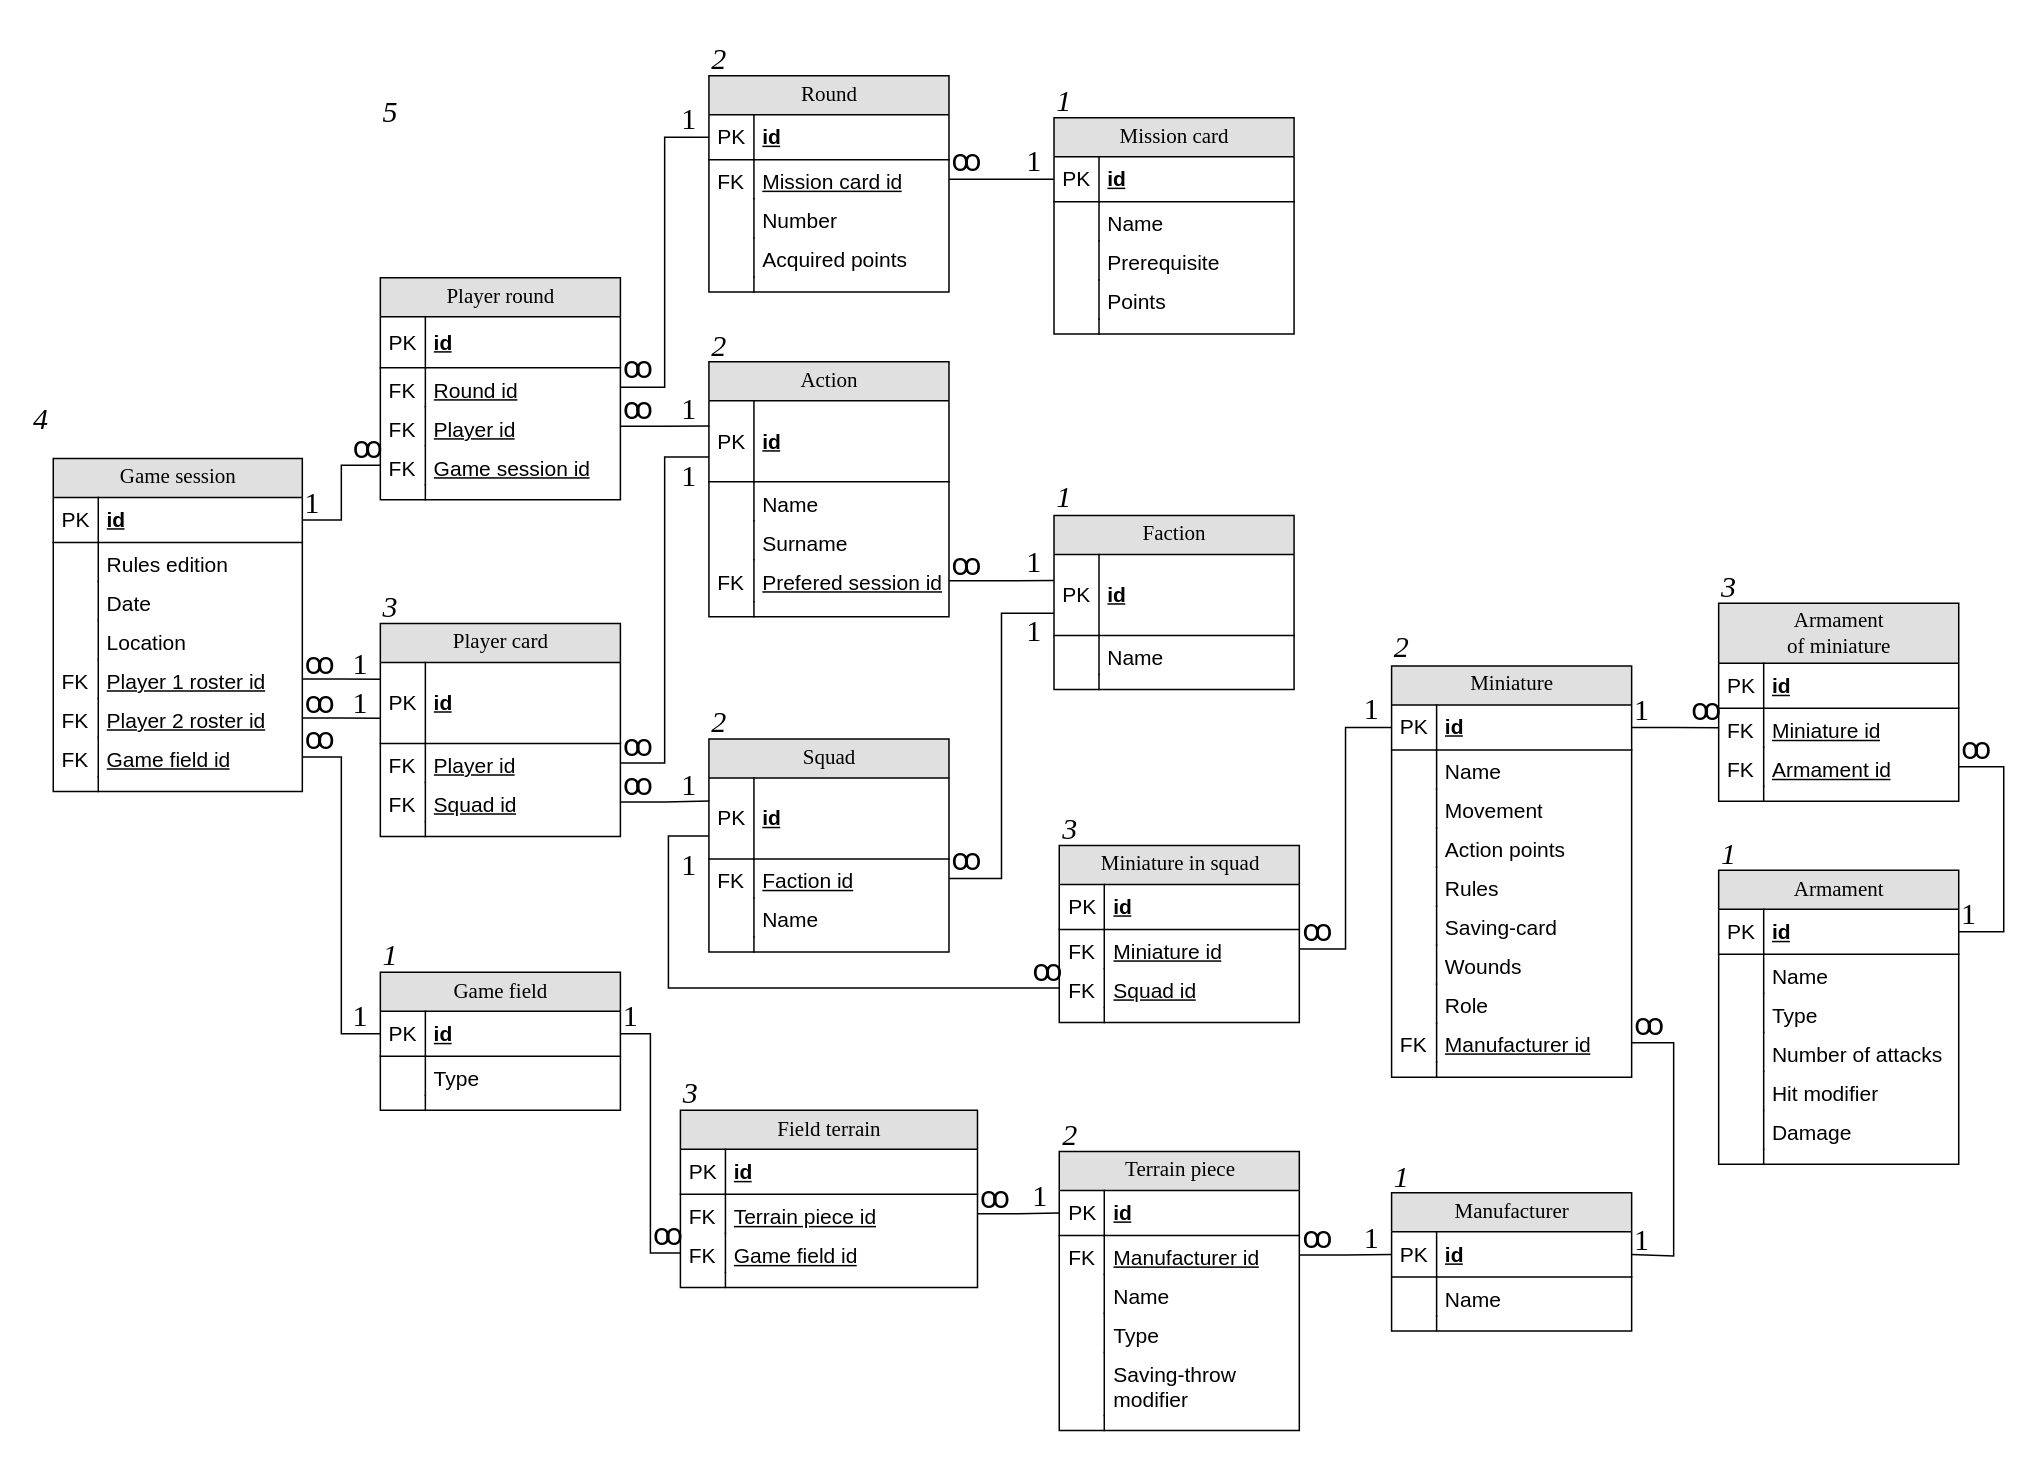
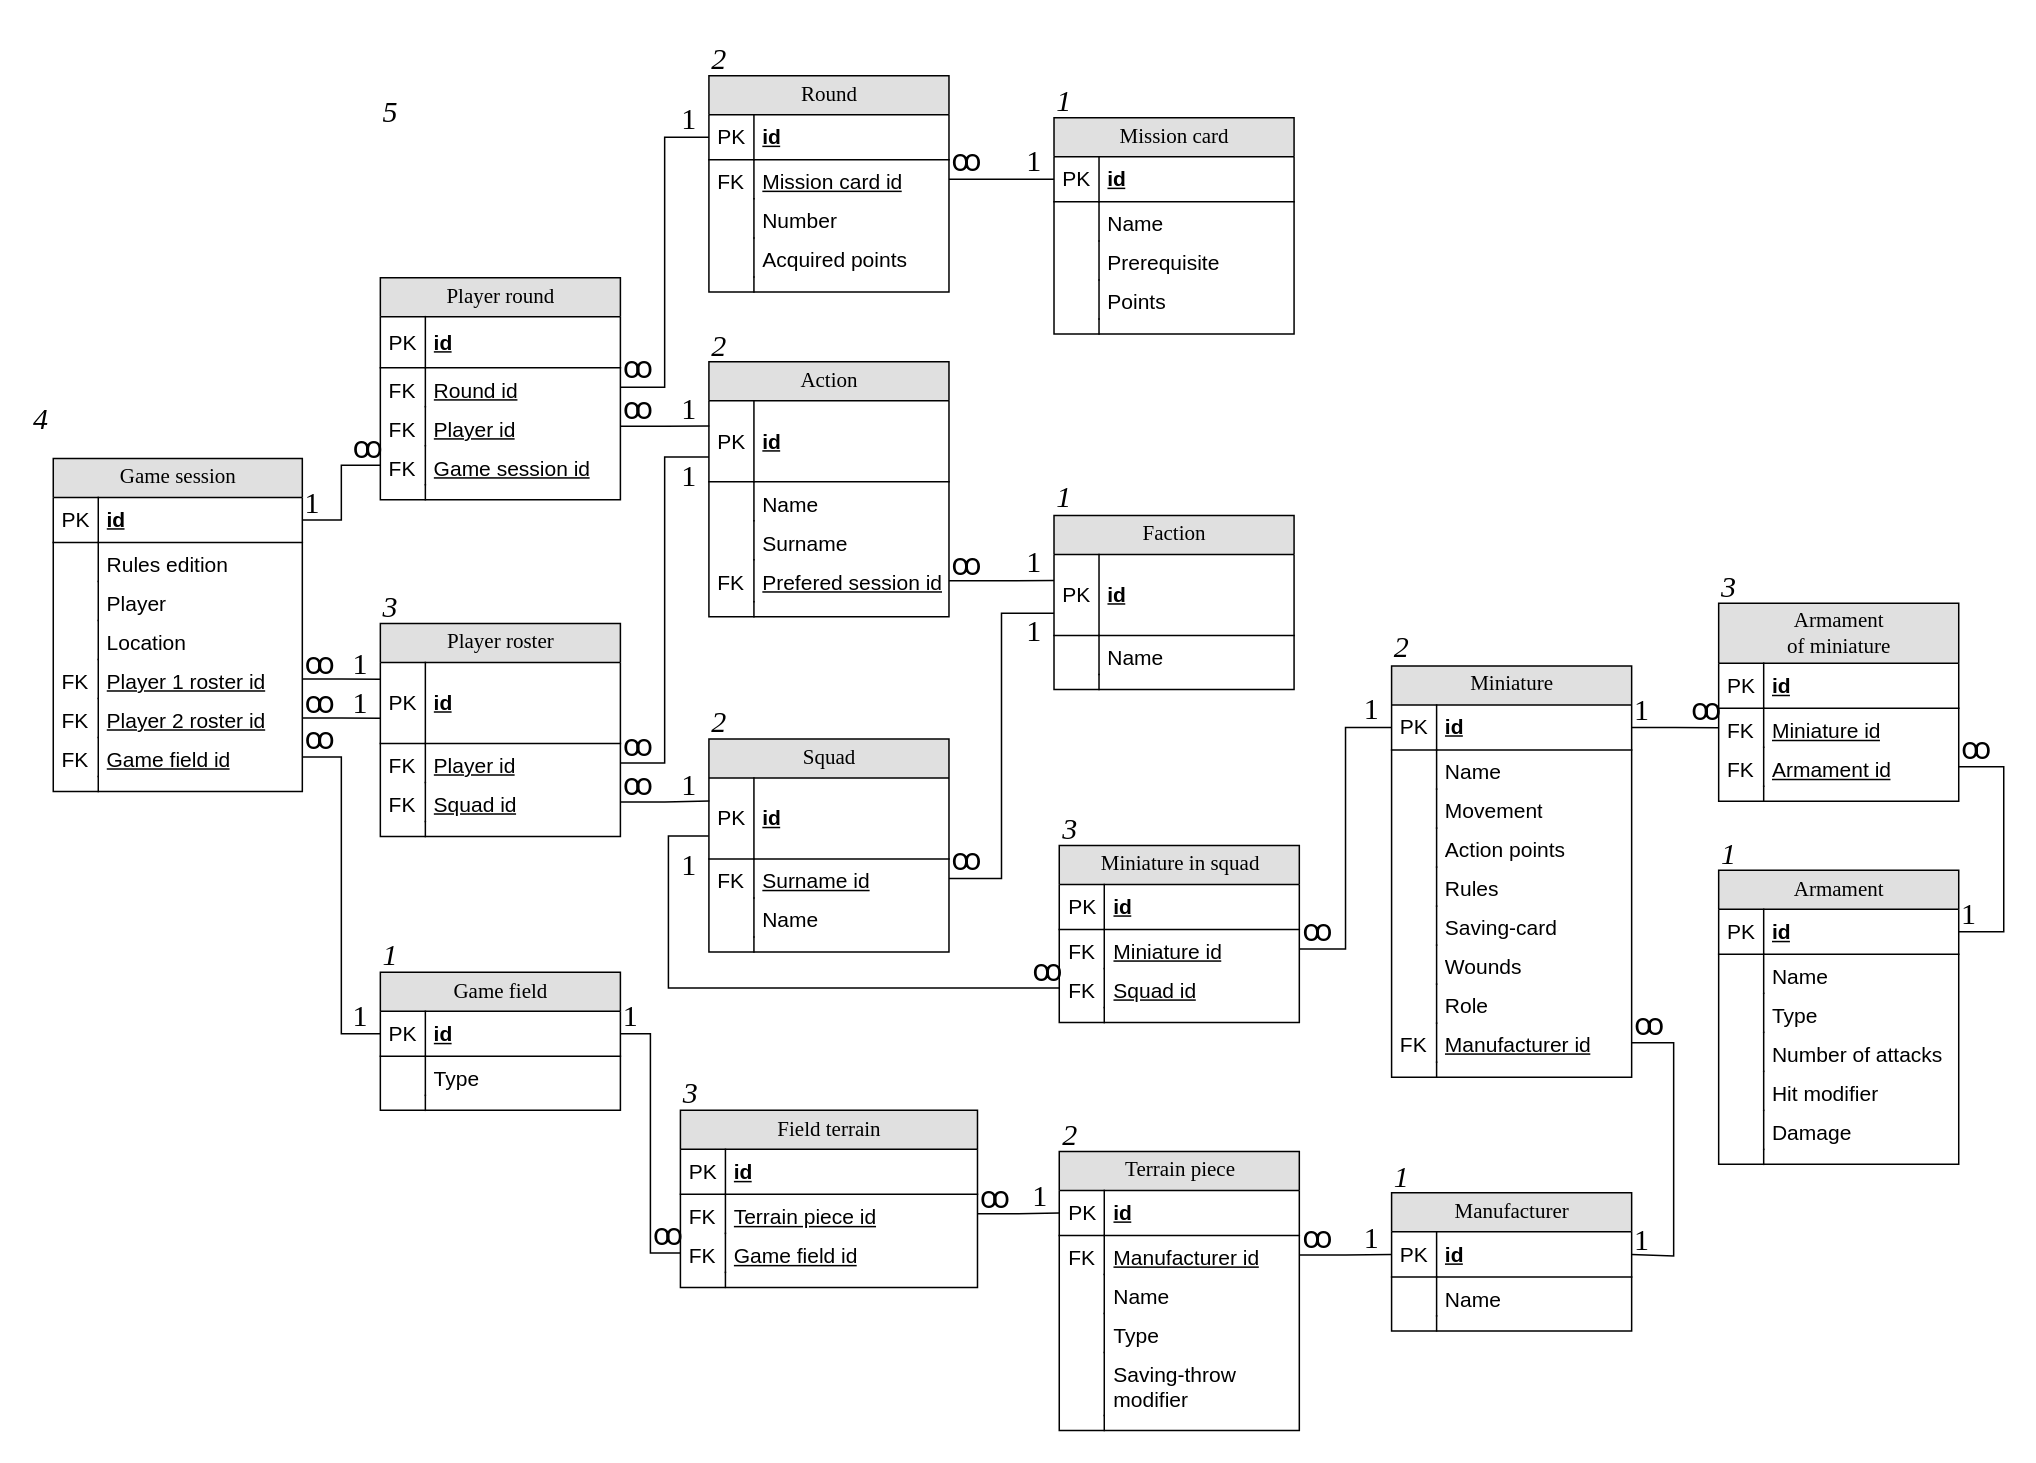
node "Date": label "Date" -> "Player"
node "Player card": label "Player card" -> "Player roster"
node "Faction id": label "Faction id" -> "Surname id"
